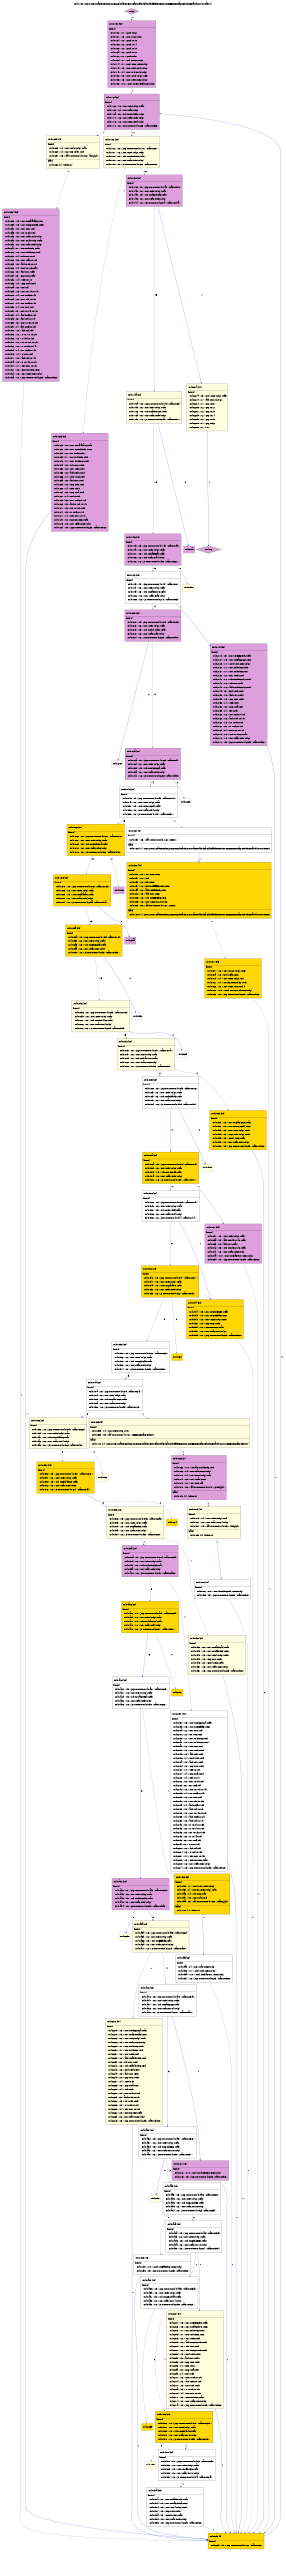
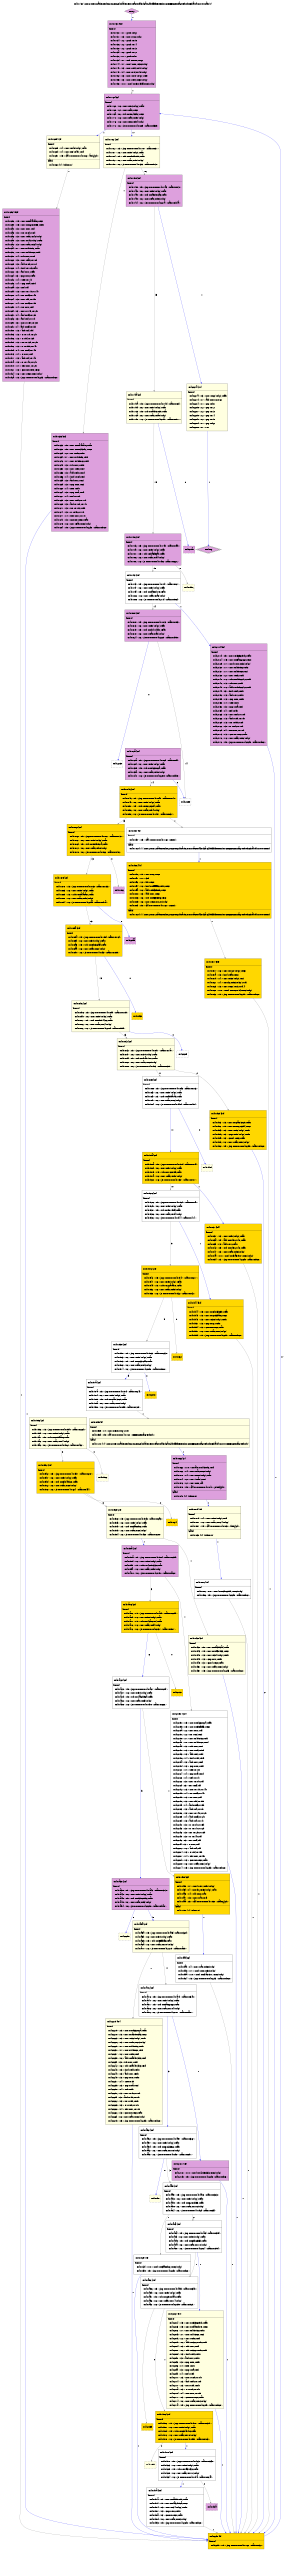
edge "0x40180e [28]" -> "0x40182a [28]": now "0x40180e [28]" -> "0x4022ee"
node "0x401846 [28]": fillcolor white -> gold
node "0x401fc9": fillcolor white -> gold
node "0x401e37 [34]": fillcolor plum -> gold
node "0x4020b0": added
edge "0x40197a [28]" -> "0x401996 [28]": removed, label "8"
node "0x401b3a": added
